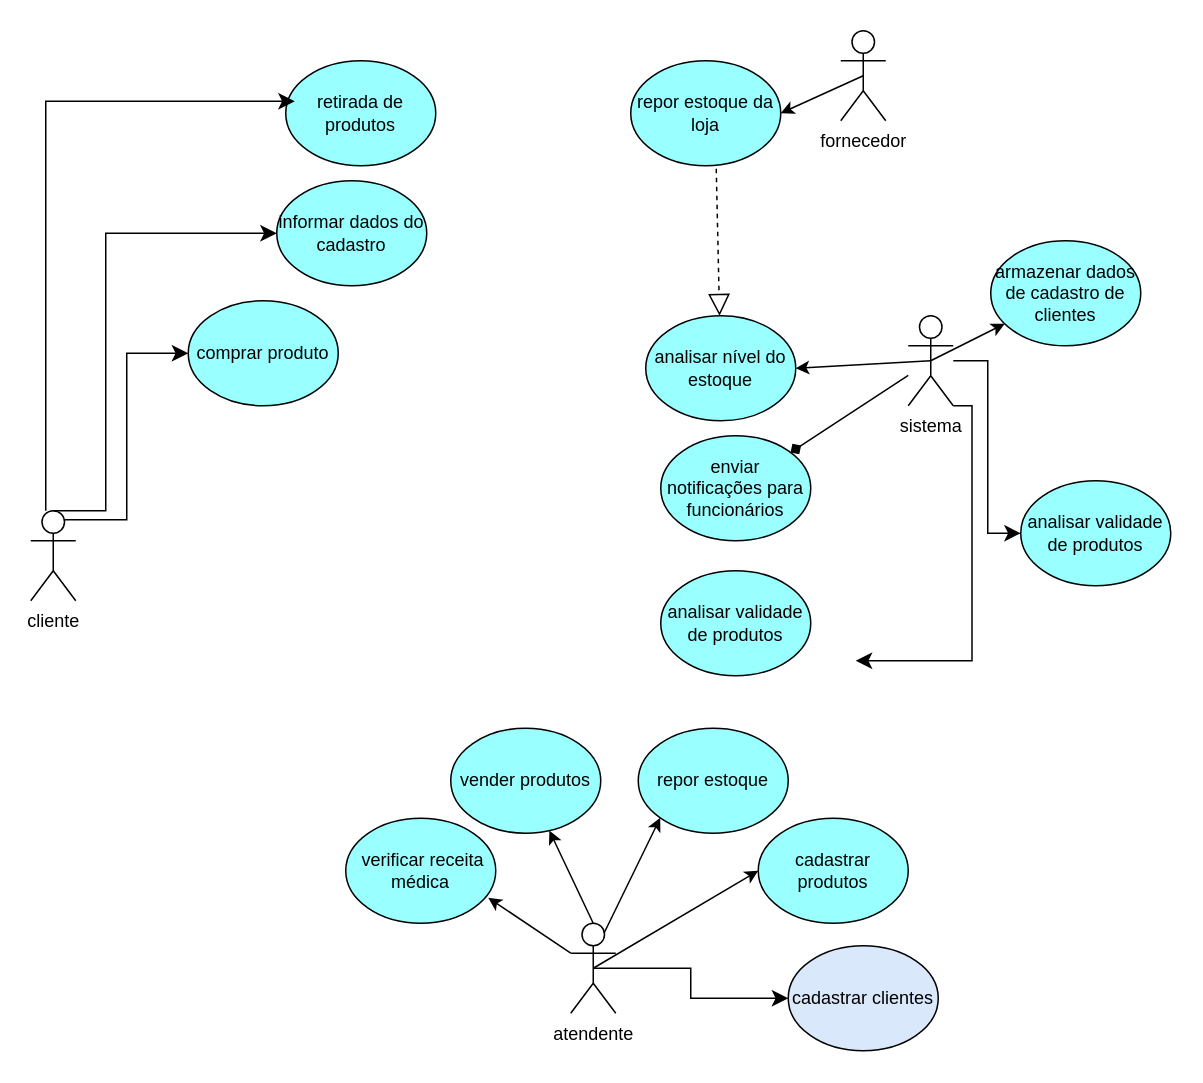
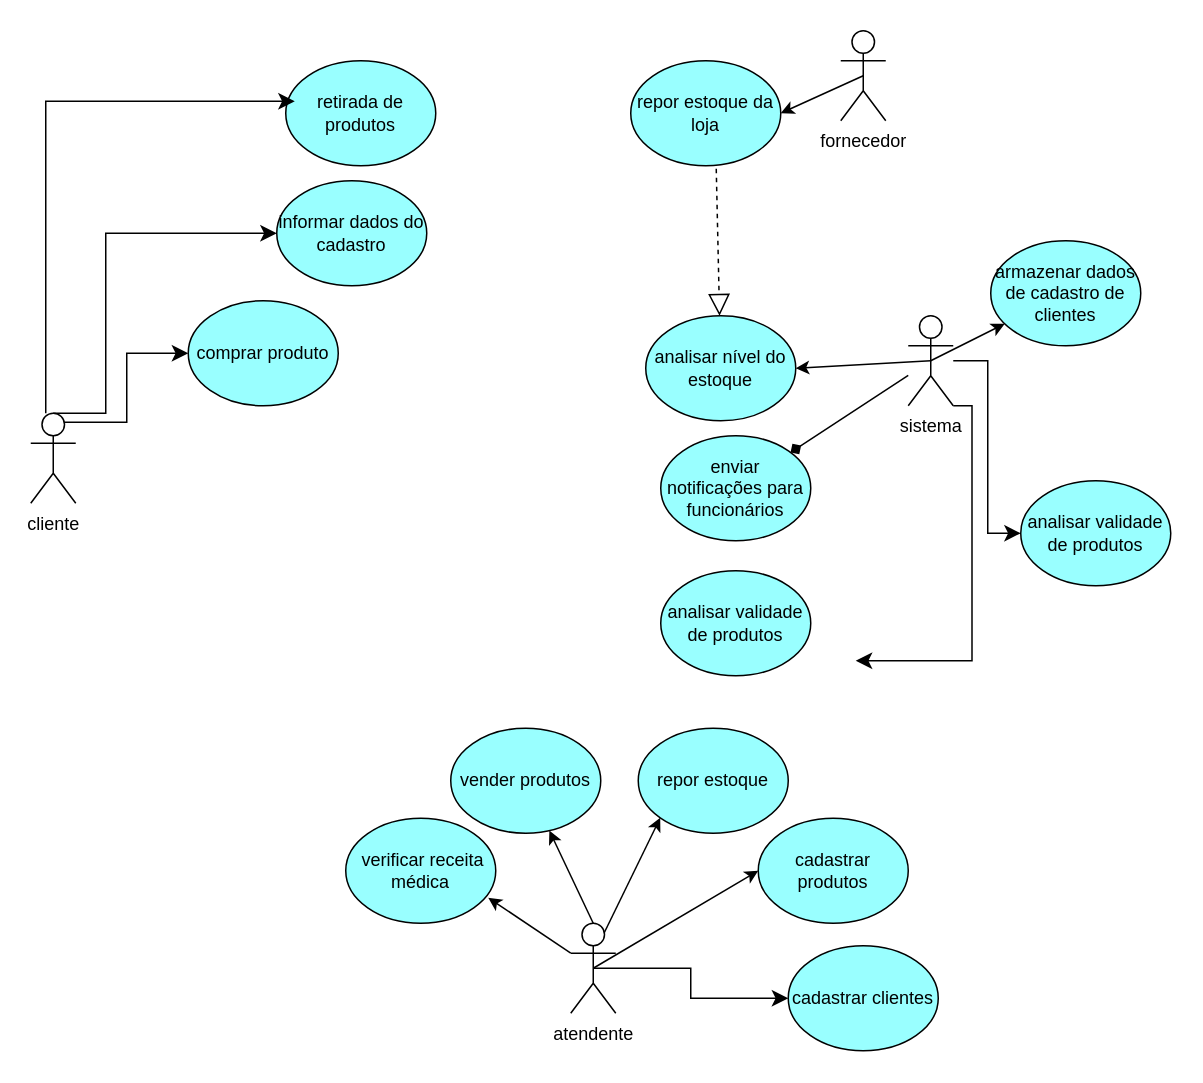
node "cliente": moved (53, 556) -> (53, 458)
node "cadastrar clientes": fillcolor #dae8fc -> #99ffff
